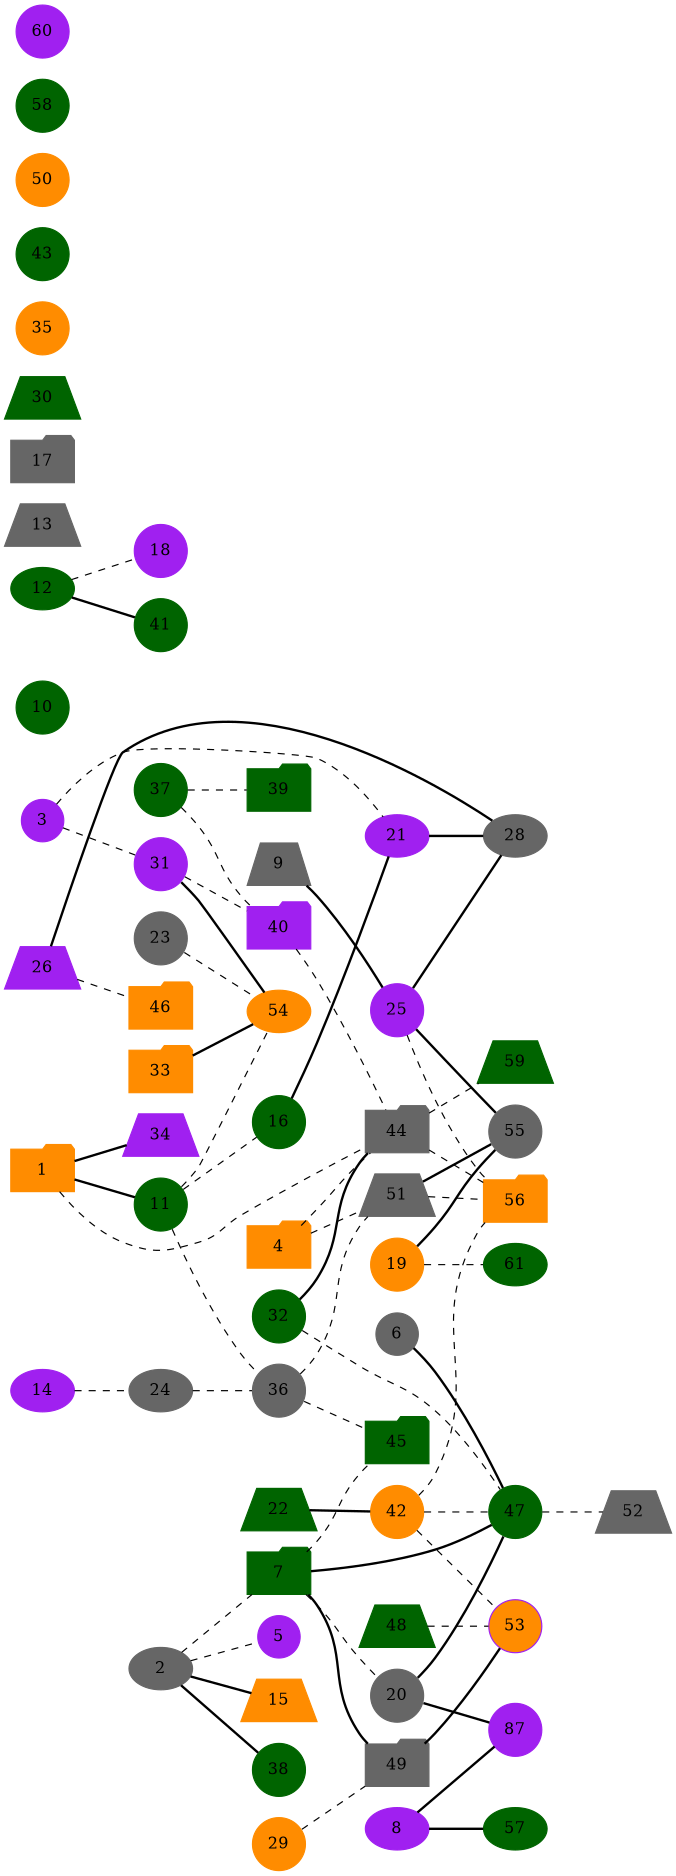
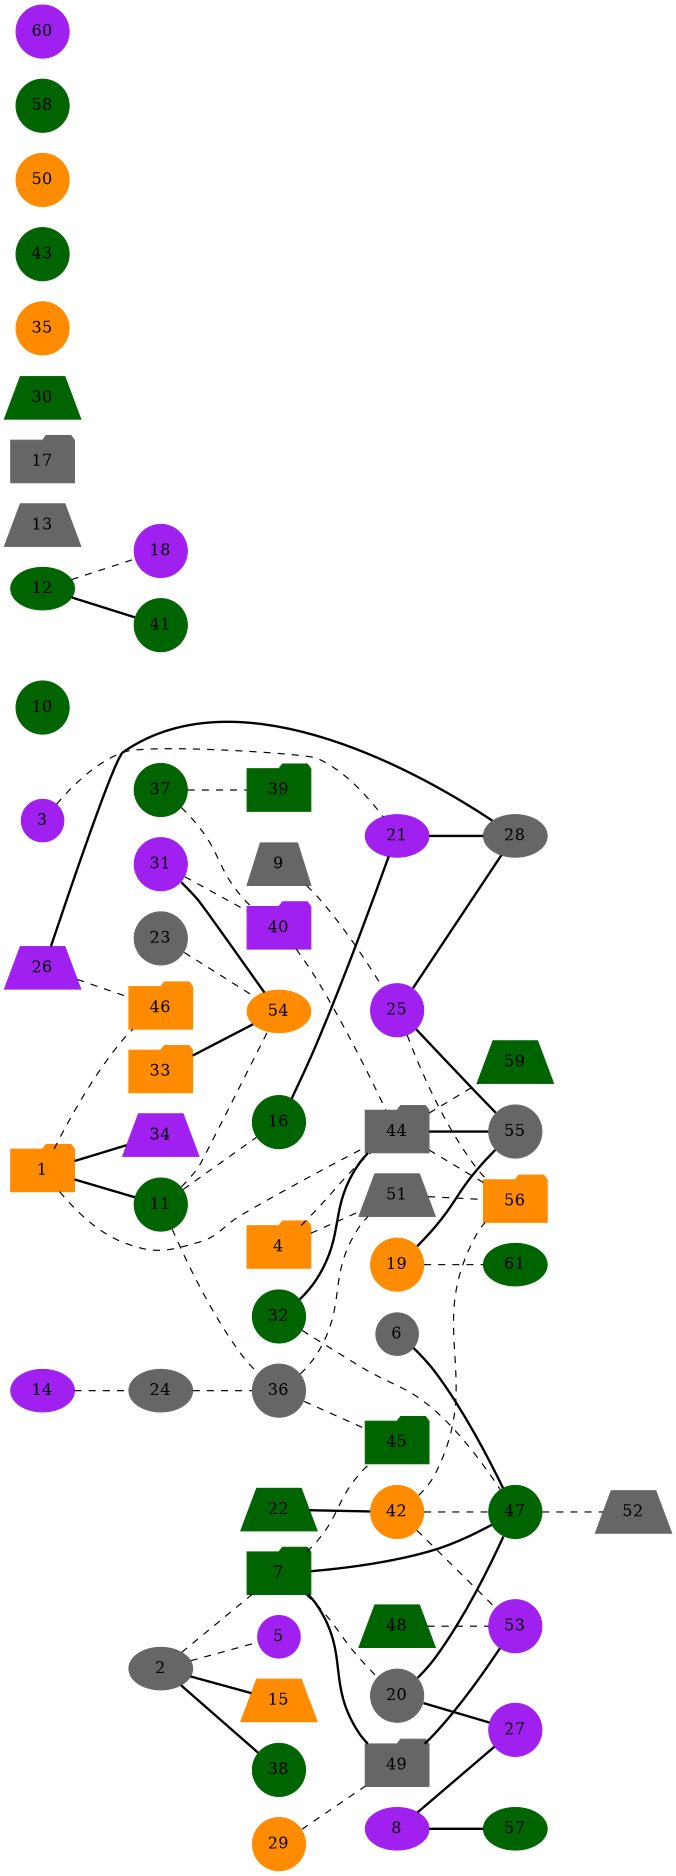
edge "3" -- "31": removed
edge "9" -- "25": style bold -> dashed
edge "46" -- "1": added
edge "55" -- "51": now "55" -- "44"
node "53": fillcolor darkorange -> purple
node "87": label "87" -> "27"
